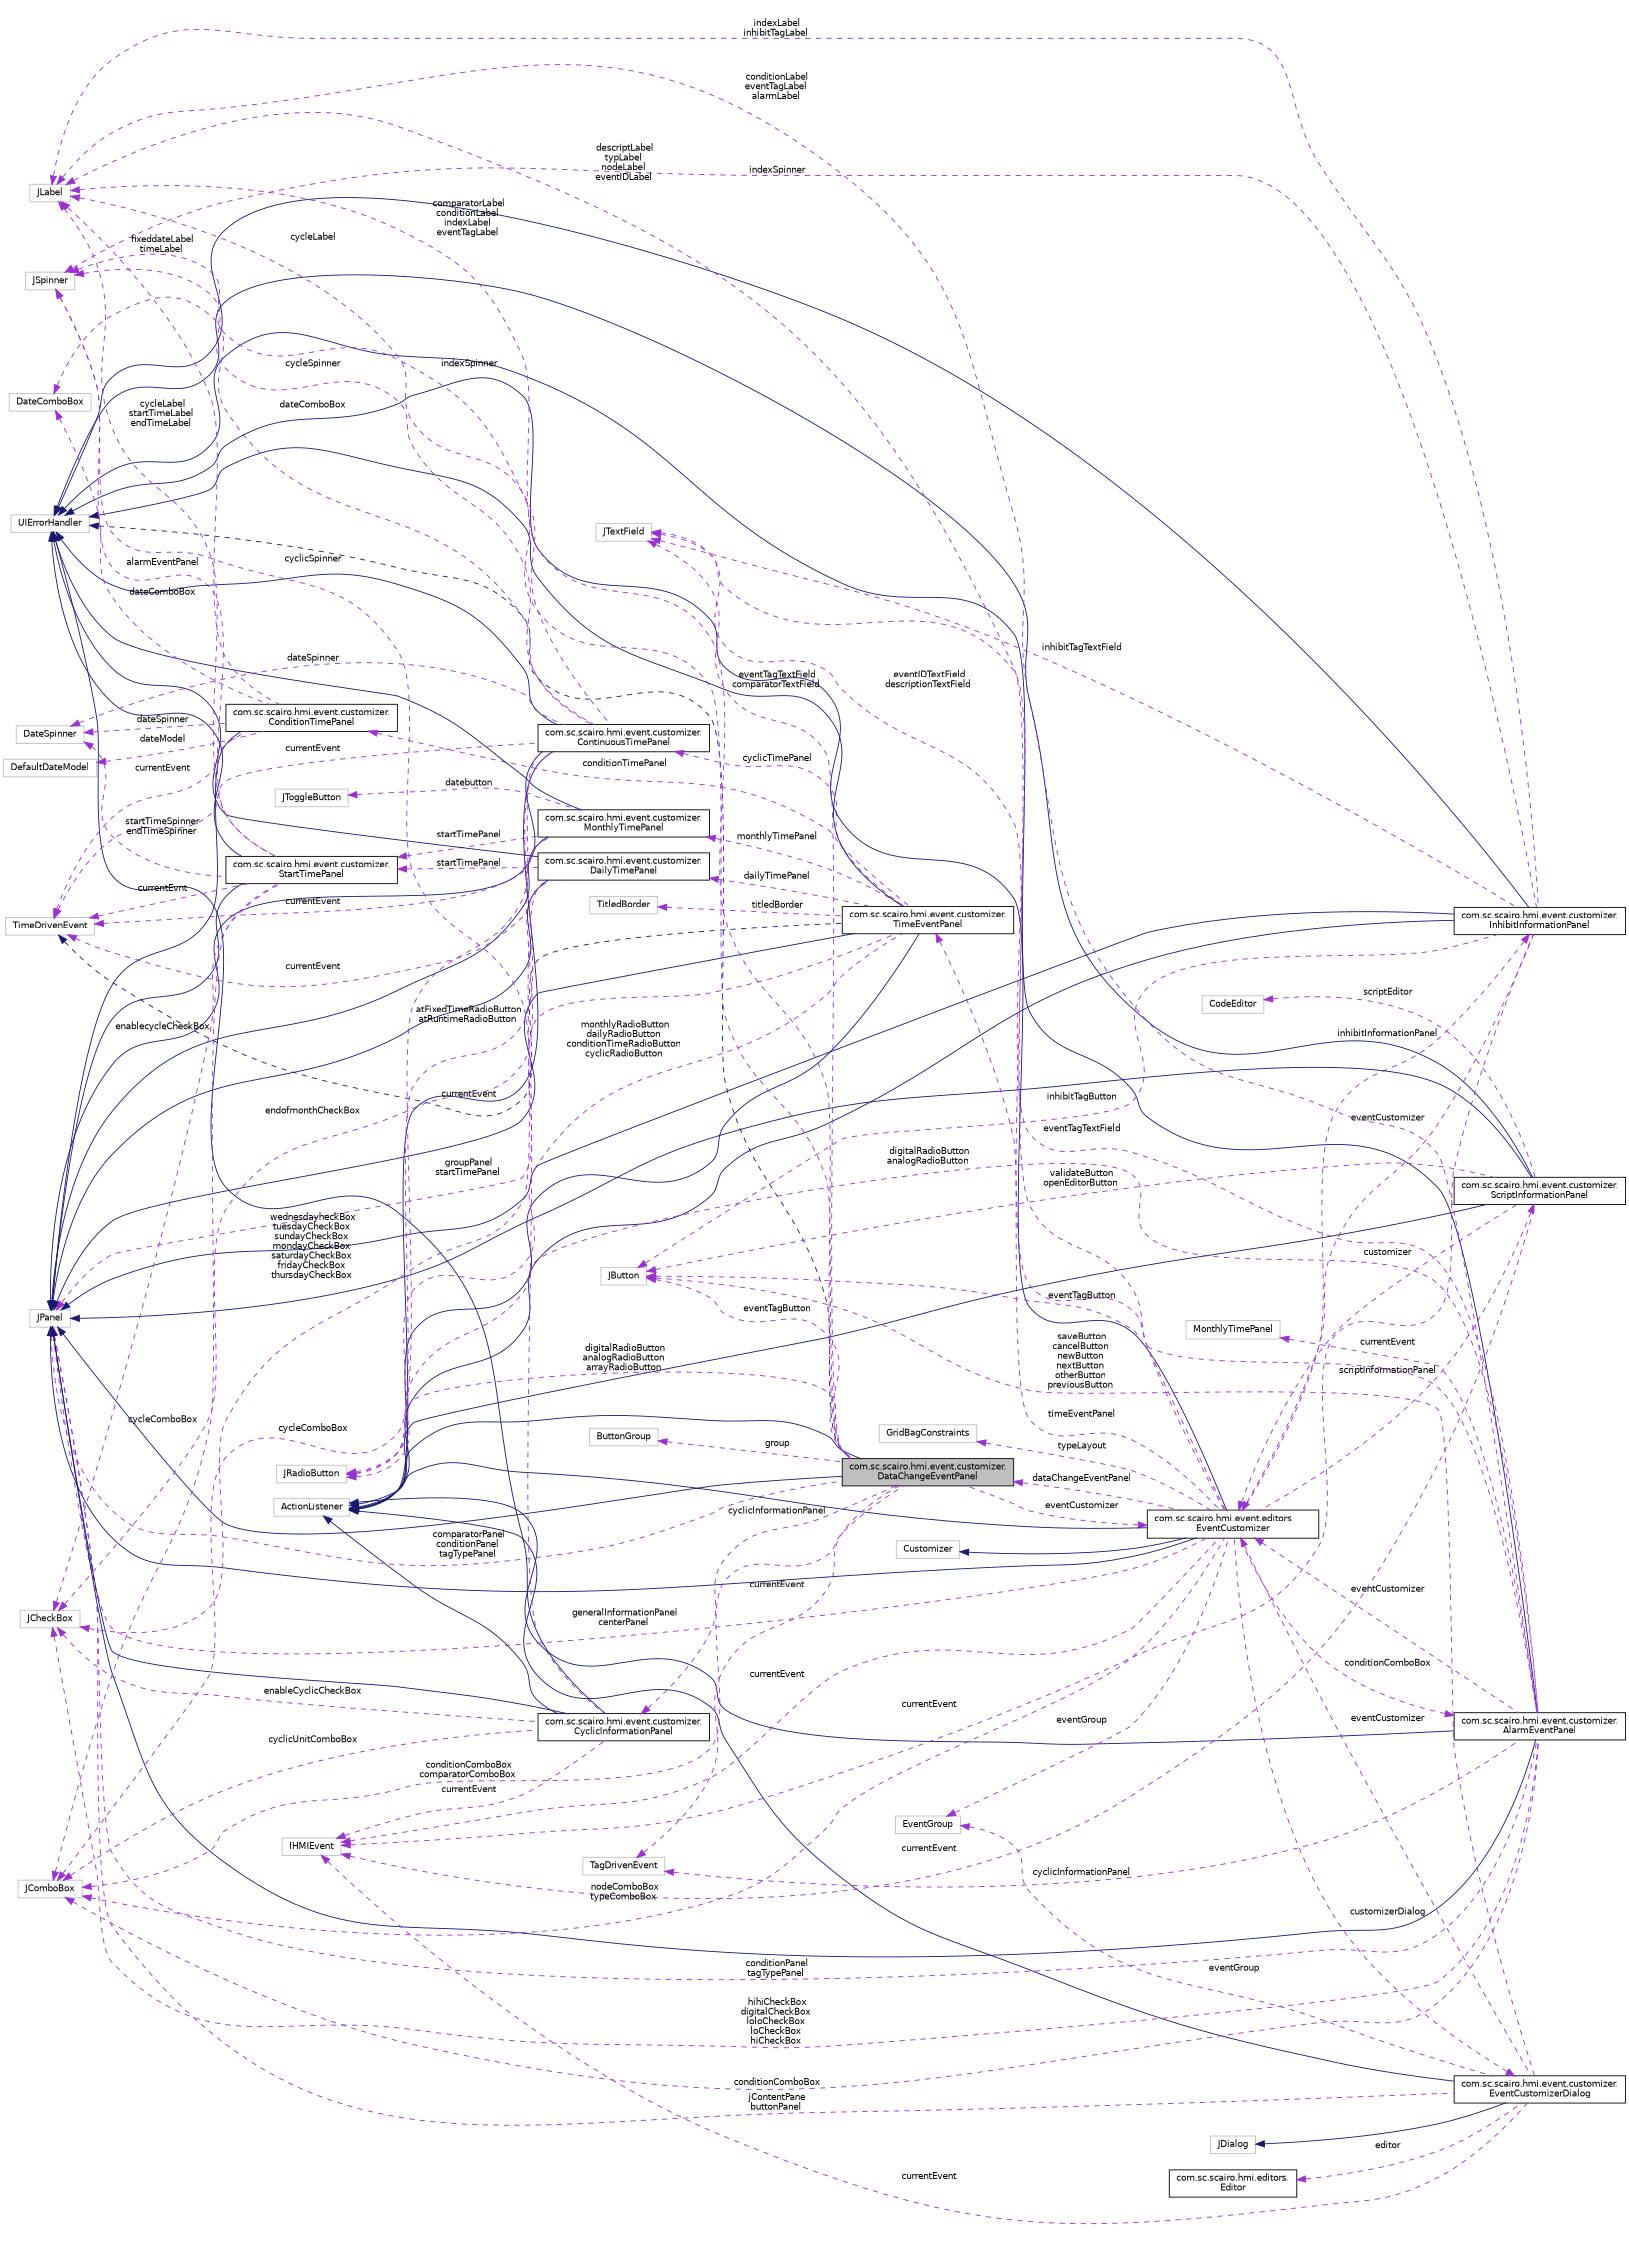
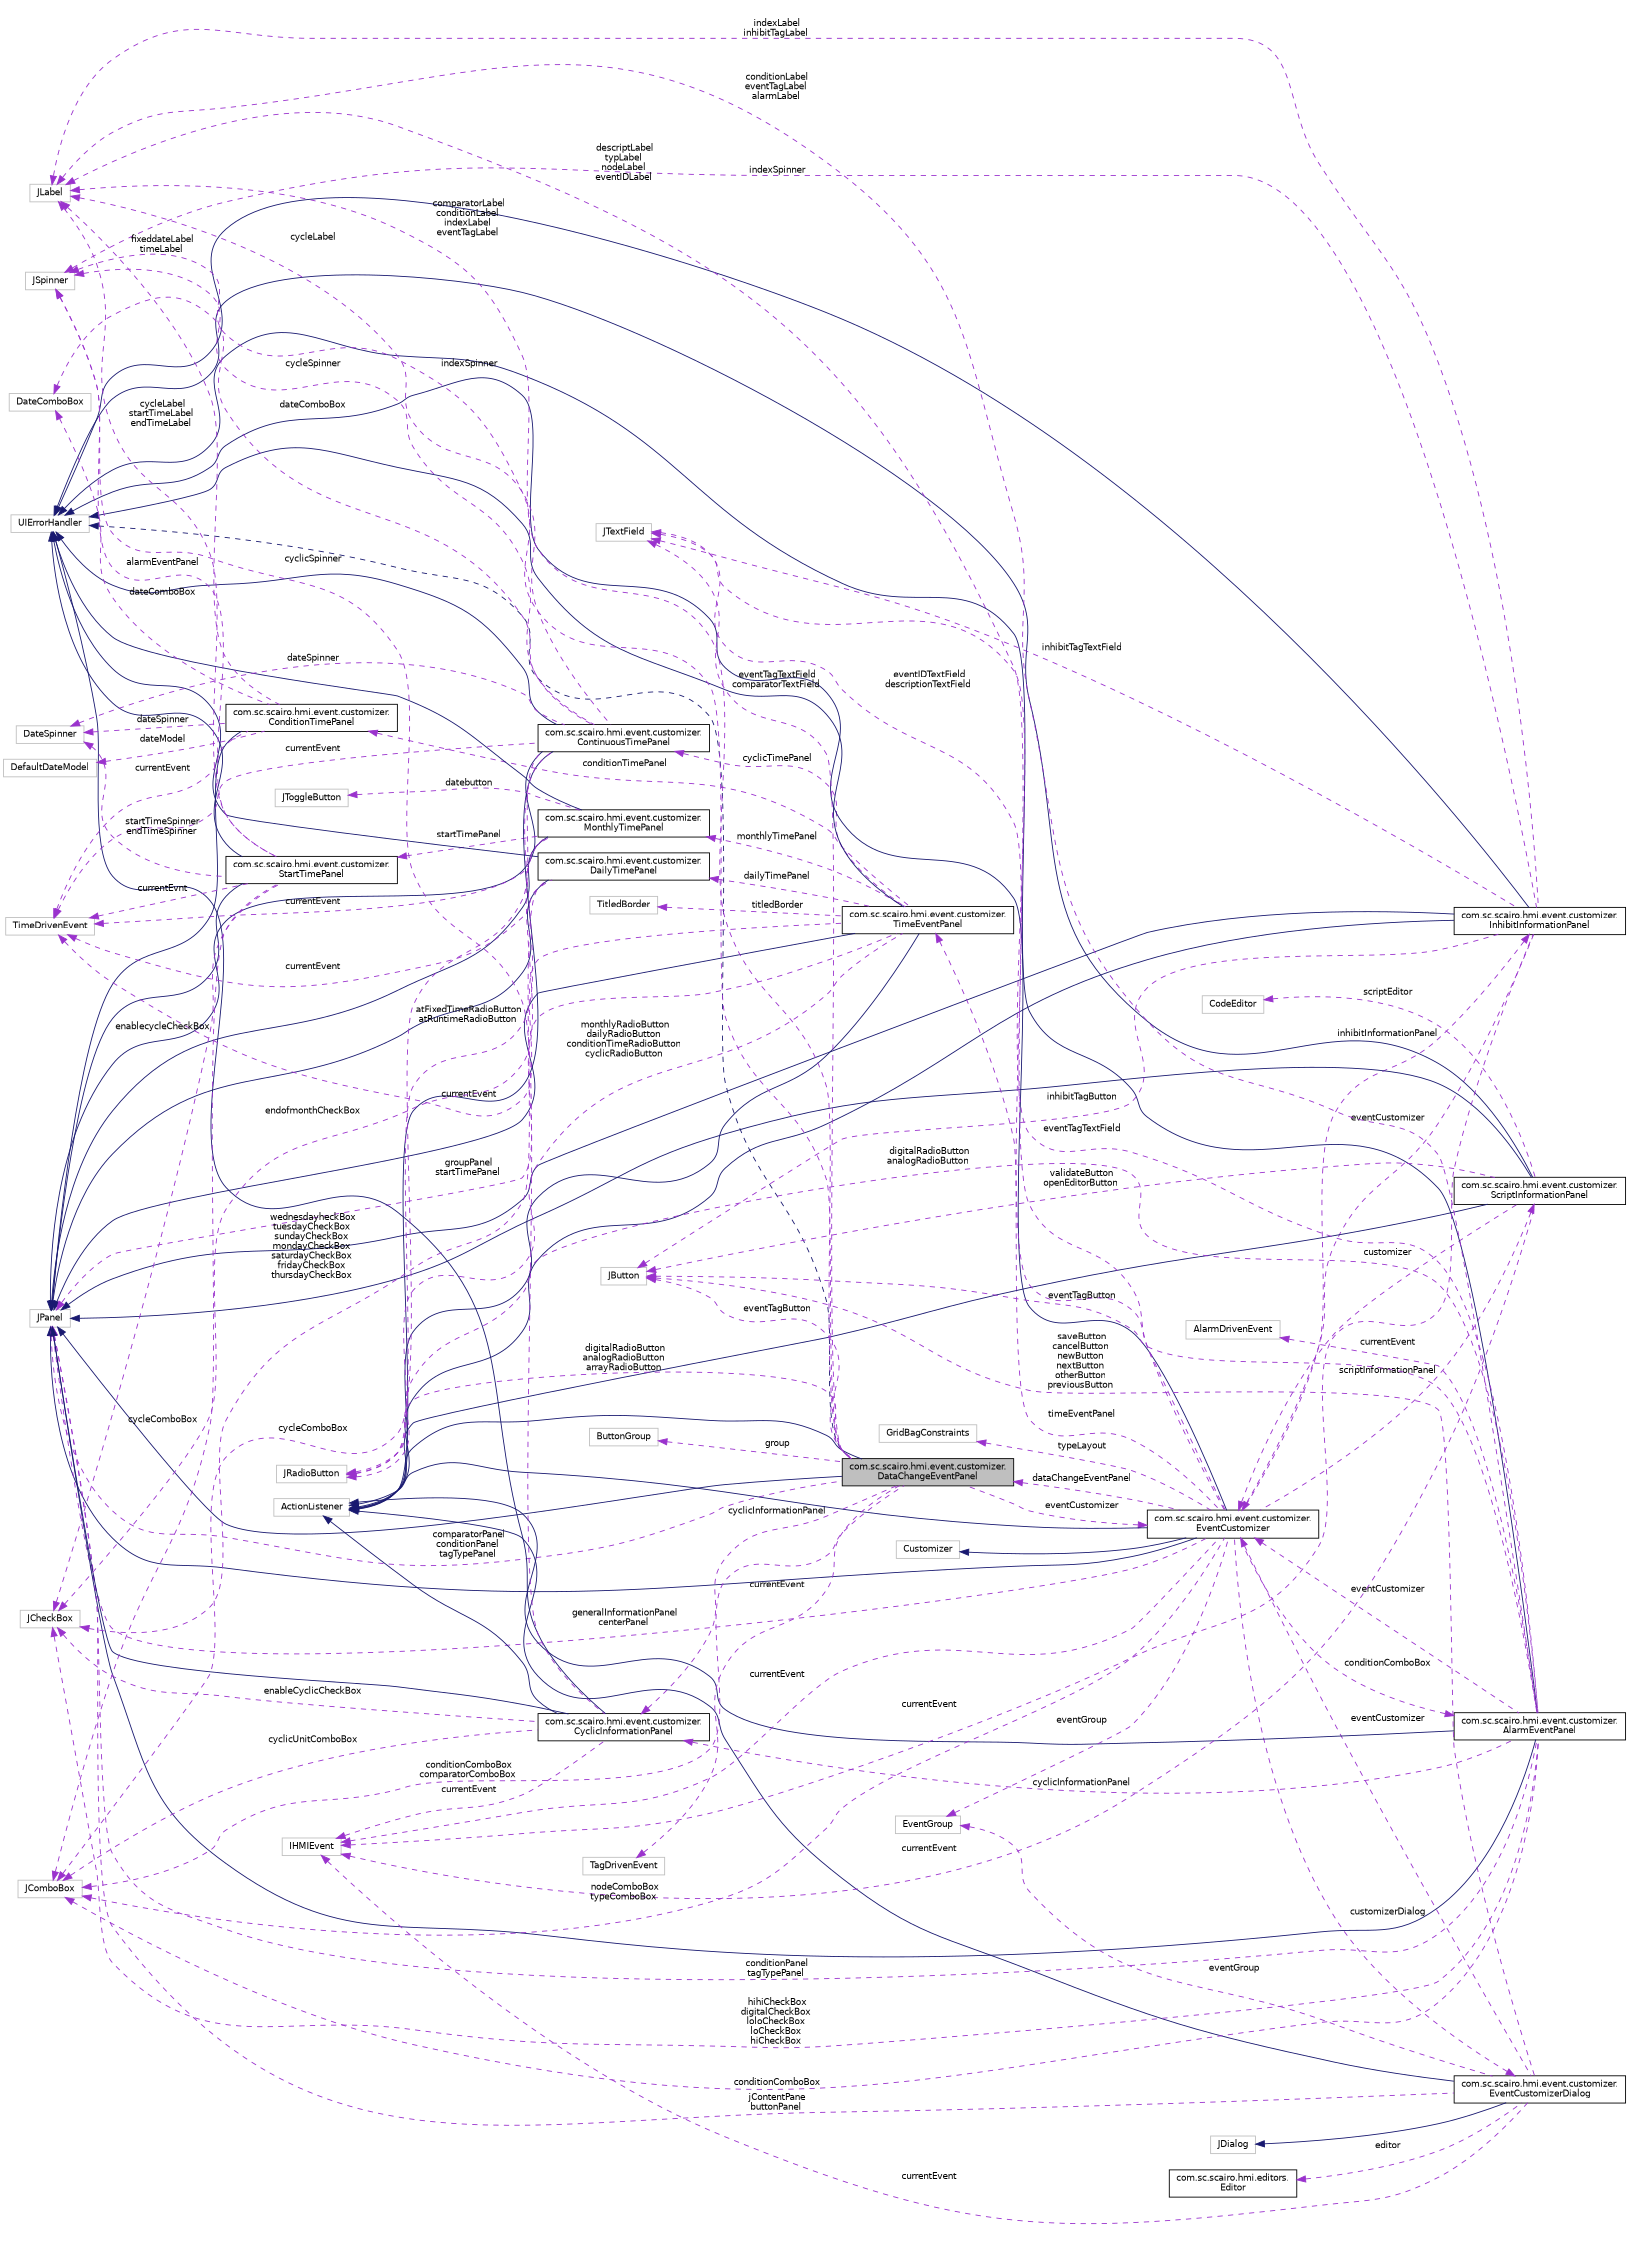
edge "com.sc.scairo.hmi.event.customizer. DailyTimePanel" -> "com.sc.scairo.hmi.event.customizer. StartTimePanel": removed, label "startTimePanel"
edge "com.sc.scairo.hmi.event.customizer. TimeEventPanel" -> "TimeDrivenEvent": color midnightblue -> darkorchid3
node "MonthlyTimePanel": label "MonthlyTimePanel" -> "AlarmDrivenEvent"
node "com.sc.scairo.hmi.event.editors. EventCustomizer": label "com.sc.scairo.hmi.event.editors. EventCustomizer" -> "com.sc.scairo.hmi.event.customizer. EventCustomizer"
edge "com.sc.scairo.hmi.event.customizer. AlarmEventPanel" -> "TagDrivenEvent": now "com.sc.scairo.hmi.event.customizer. AlarmEventPanel" -> "com.sc.scairo.hmi.event.customizer. CyclicInformationPanel"
